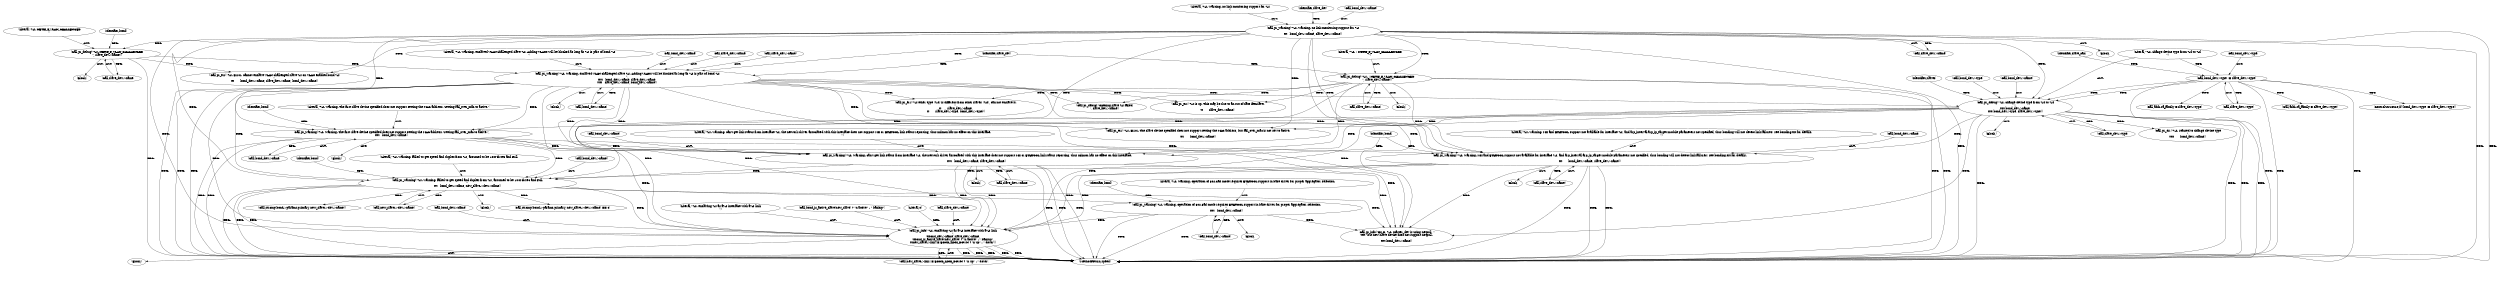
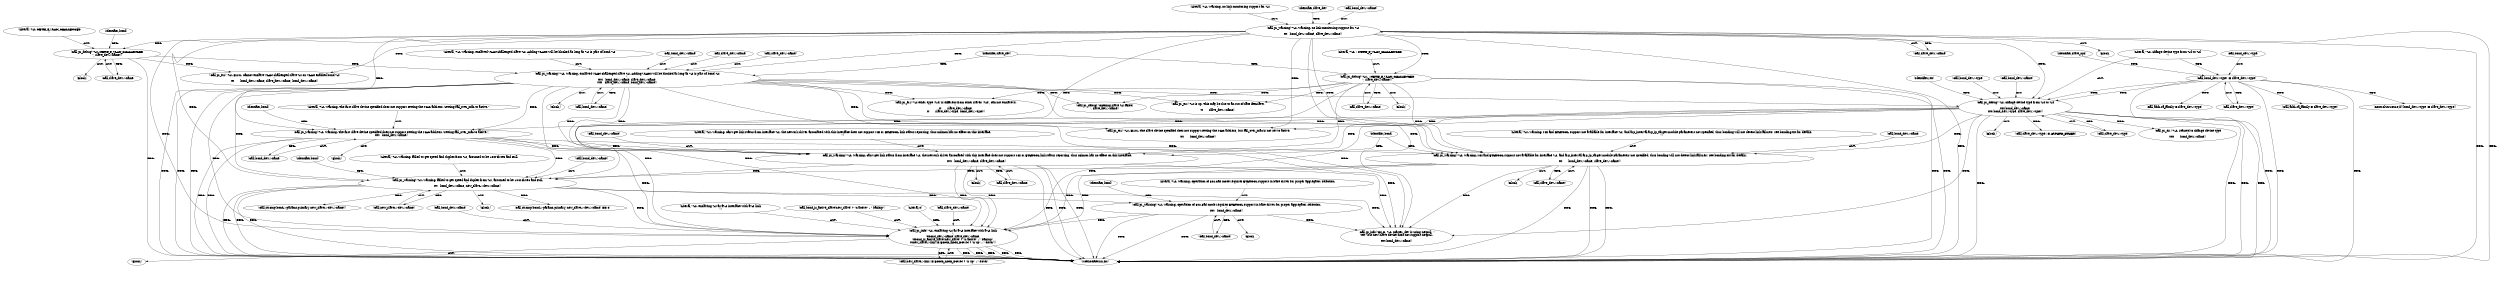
node "(Identifier,slave_can)": label "(Identifier,slave_can)" -> "(Identifier,slave_ops)"
node "(Identifier,slaves)": label "(Identifier,slaves)" -> "(Identifier,res)"
node "(Call,slave_dev->type != ARPHRD_ETHER)": added
node "(MethodReturn,speed)": label "(MethodReturn,speed)" -> "(MethodReturn,int)"
